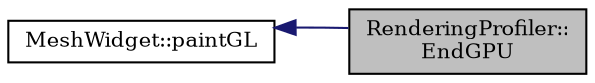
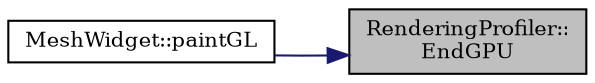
edge "RenderingProfiler:: EndGPU" -> "MeshWidget::paintGL": reversed
